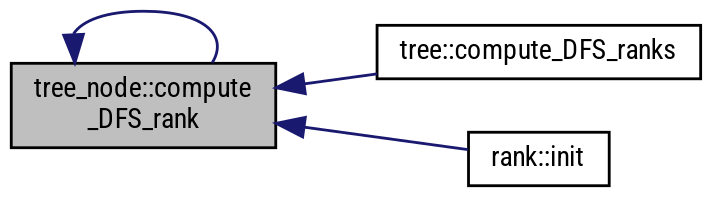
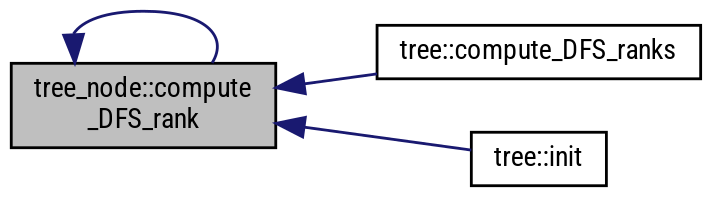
node "rank::init": label "rank::init" -> "tree::init"
